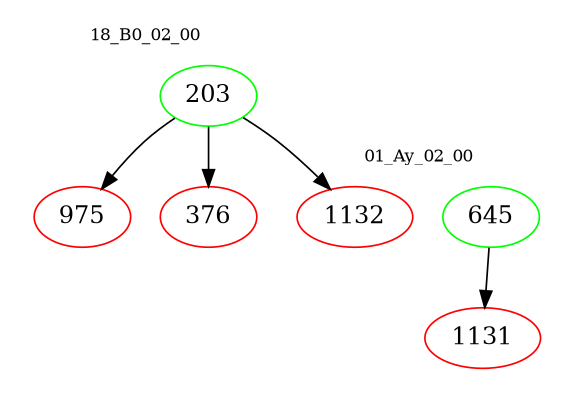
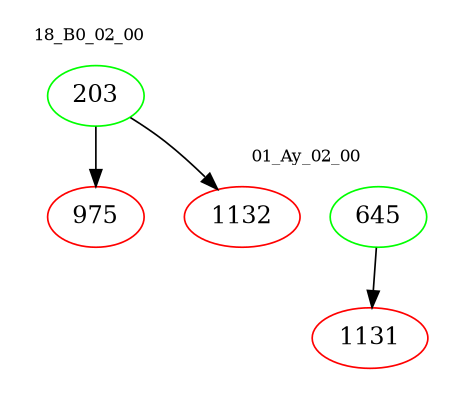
node "376": removed
